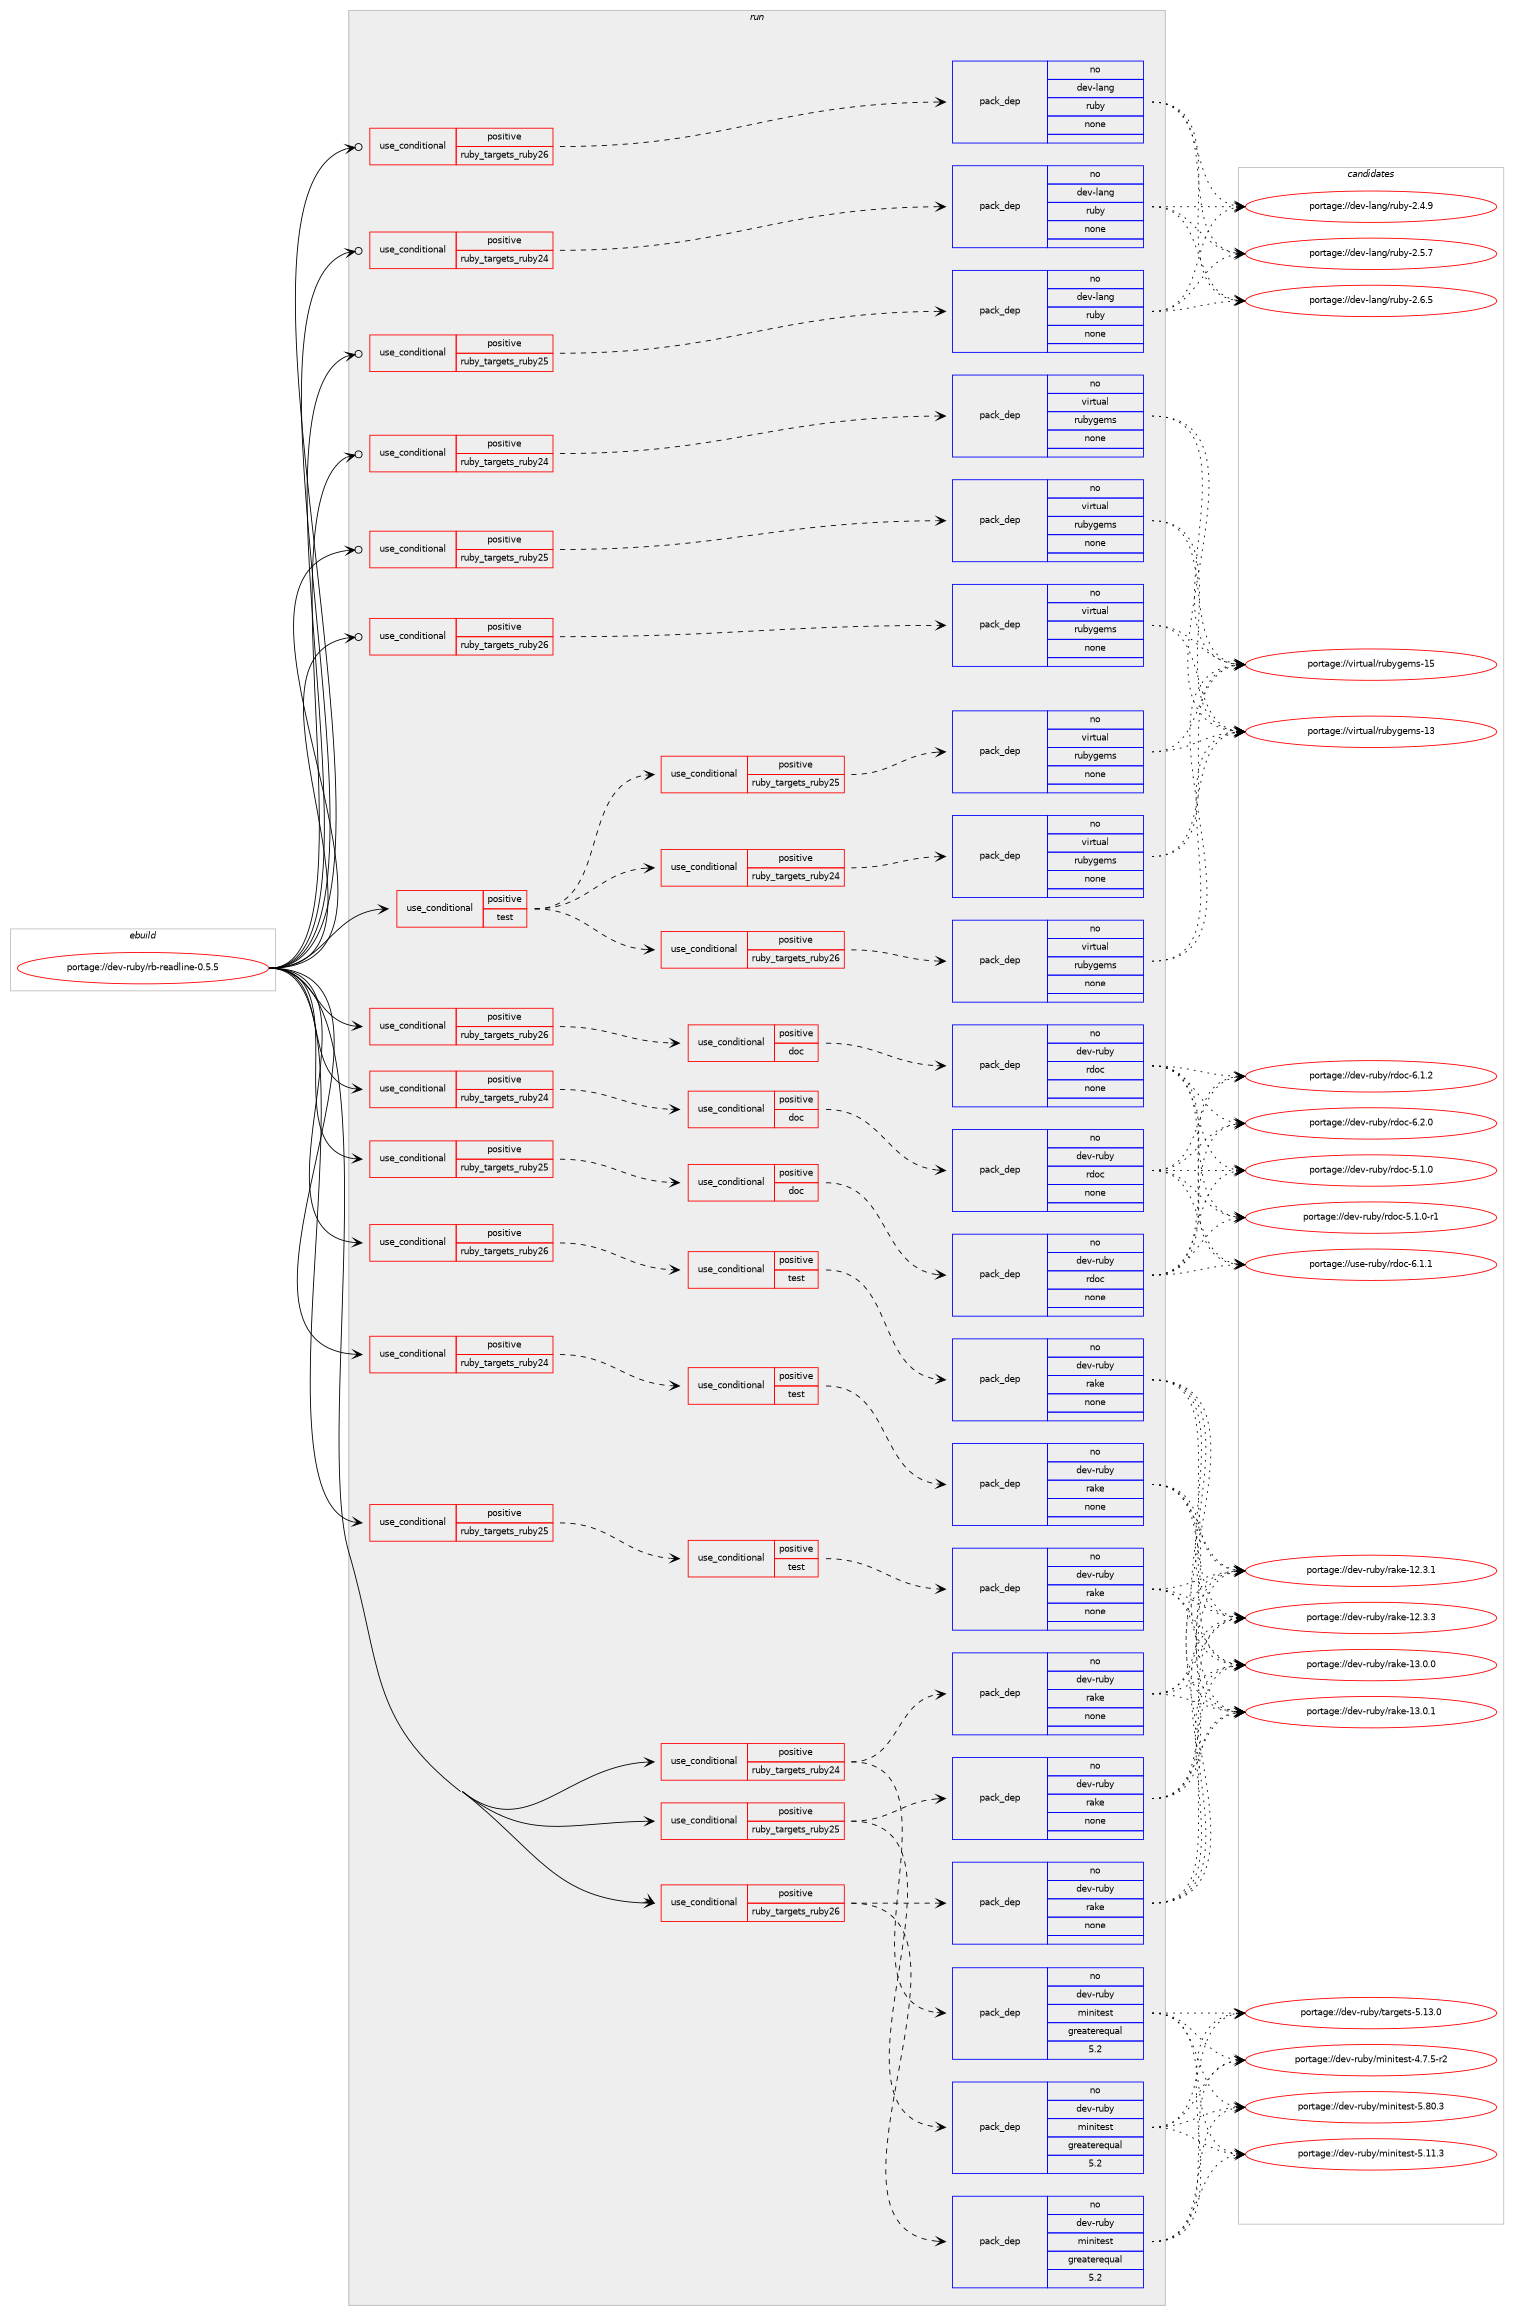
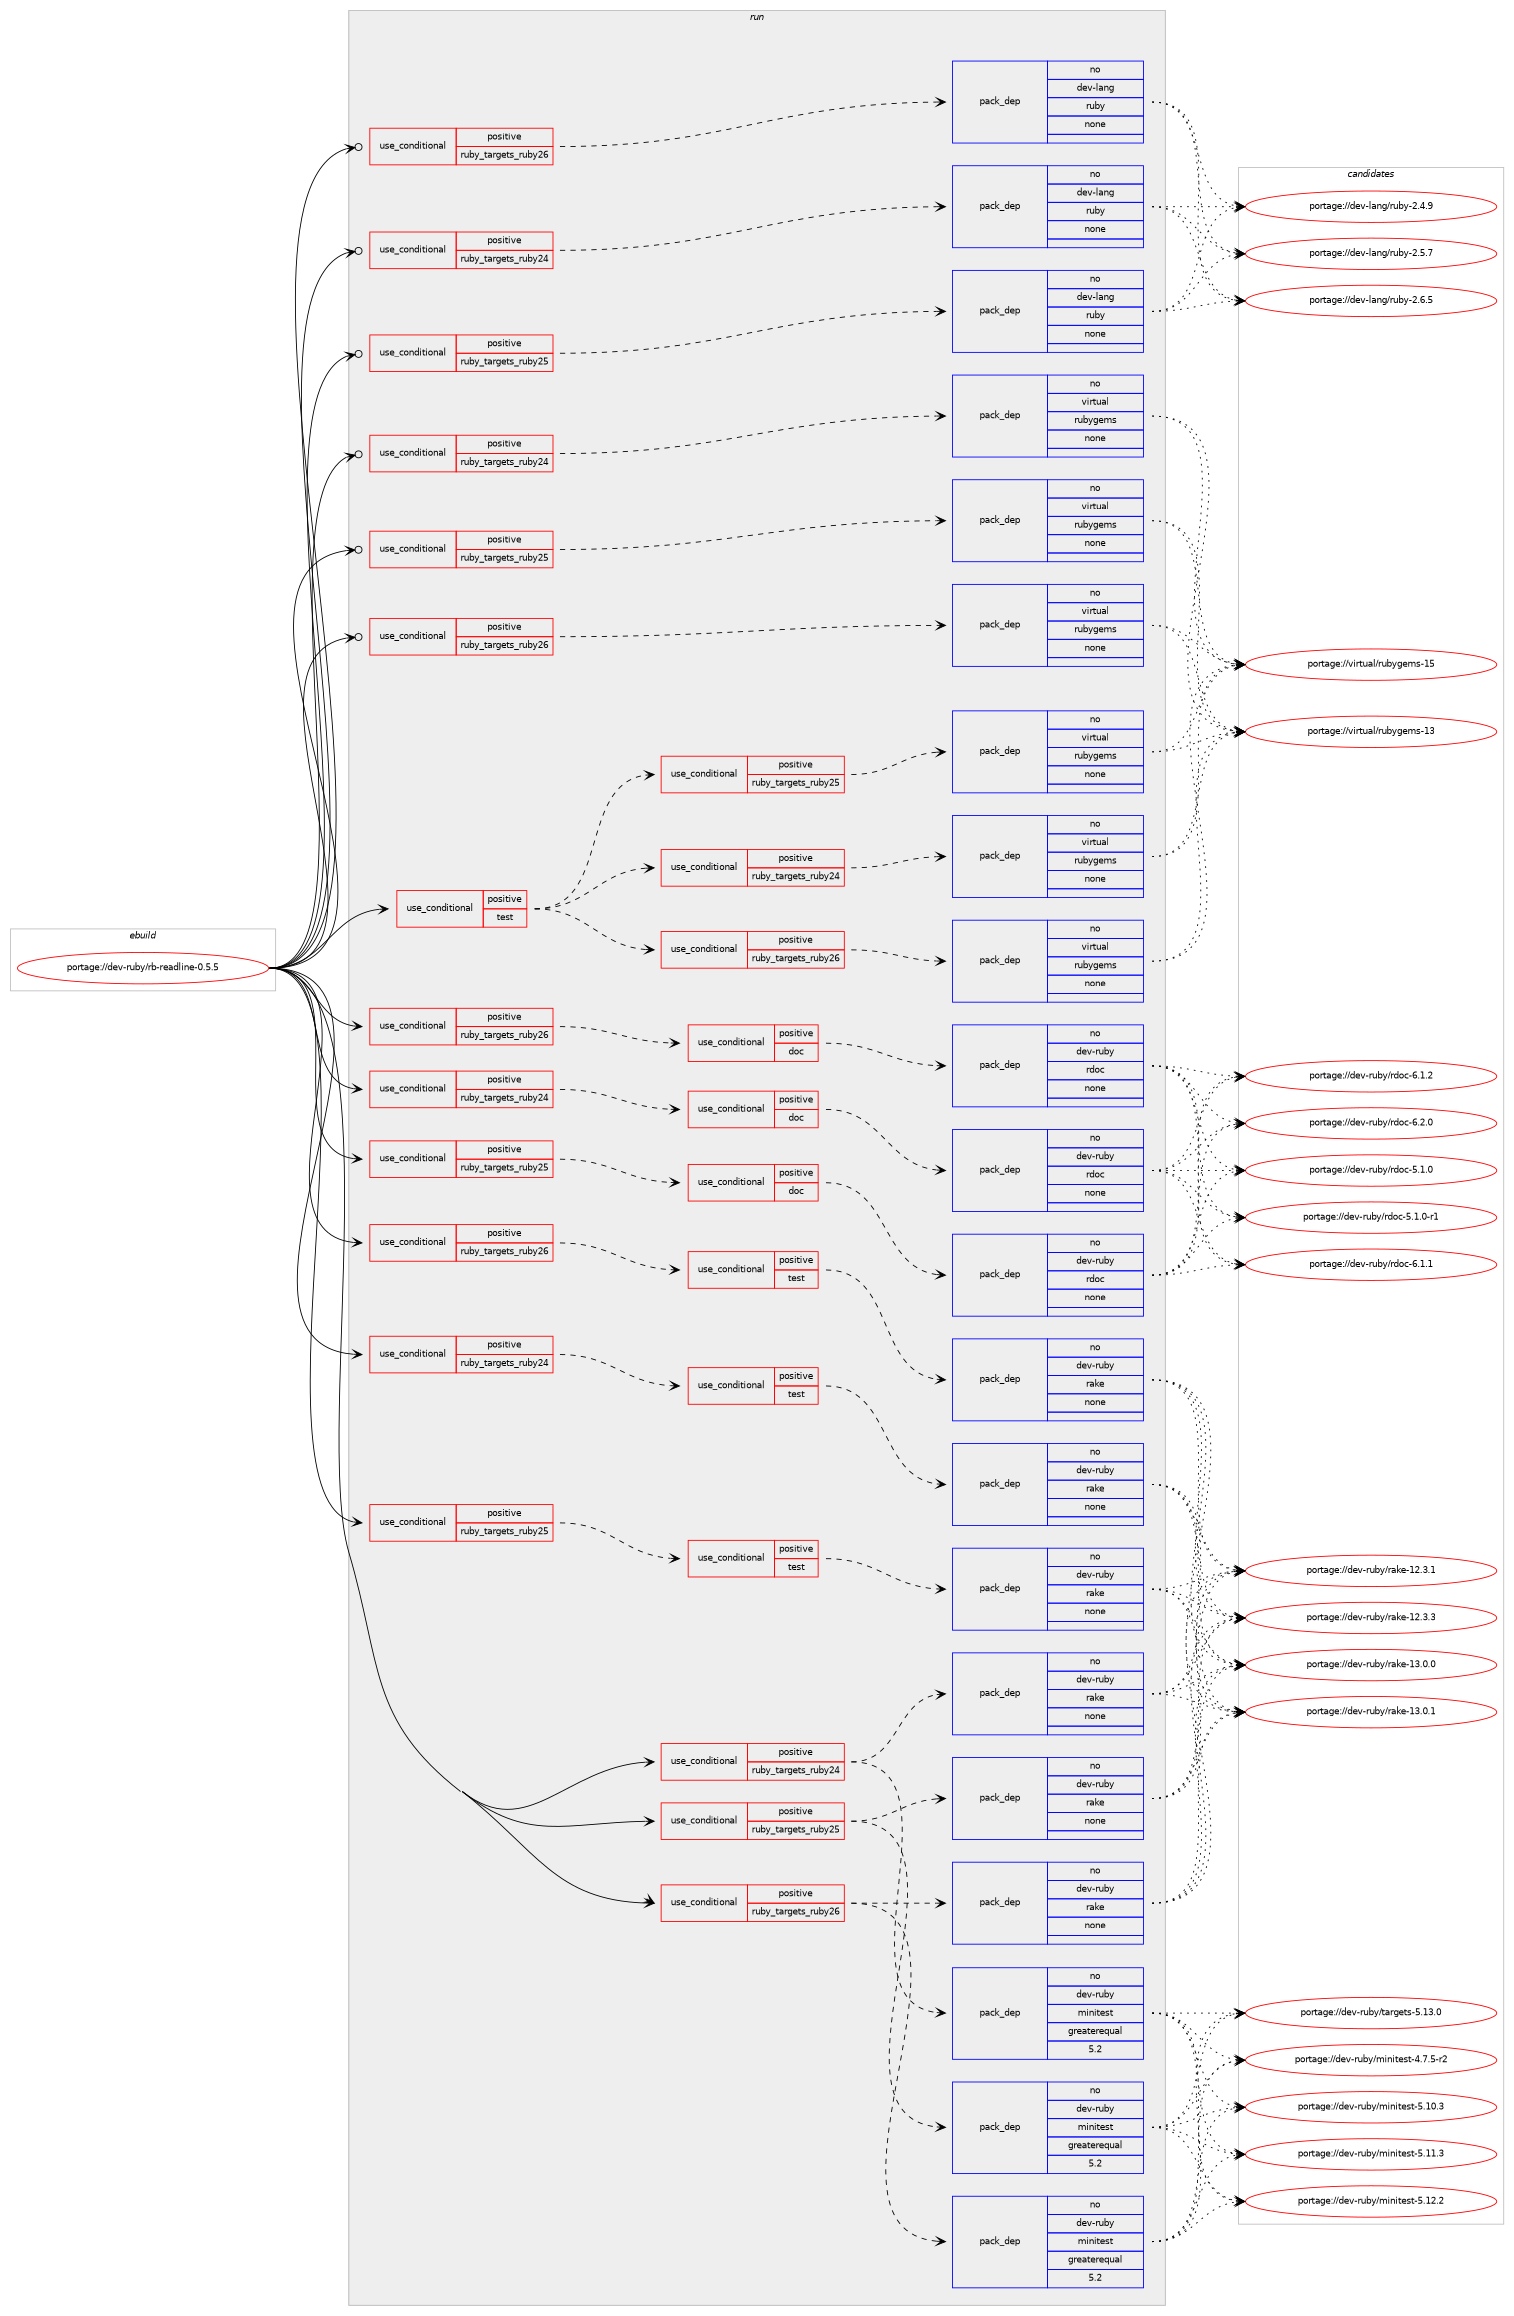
node "portage://use-ruby/rdoc-6.1.1": label "portage://use-ruby/rdoc-6.1.1" -> "portage://dev-ruby/rdoc-6.1.1"
node "portage://dev-ruby/minitest-5.80.3": label "portage://dev-ruby/minitest-5.80.3" -> "portage://dev-ruby/minitest-5.10.3"
node "portage://dev-ruby/minitest-5.12.2": added
